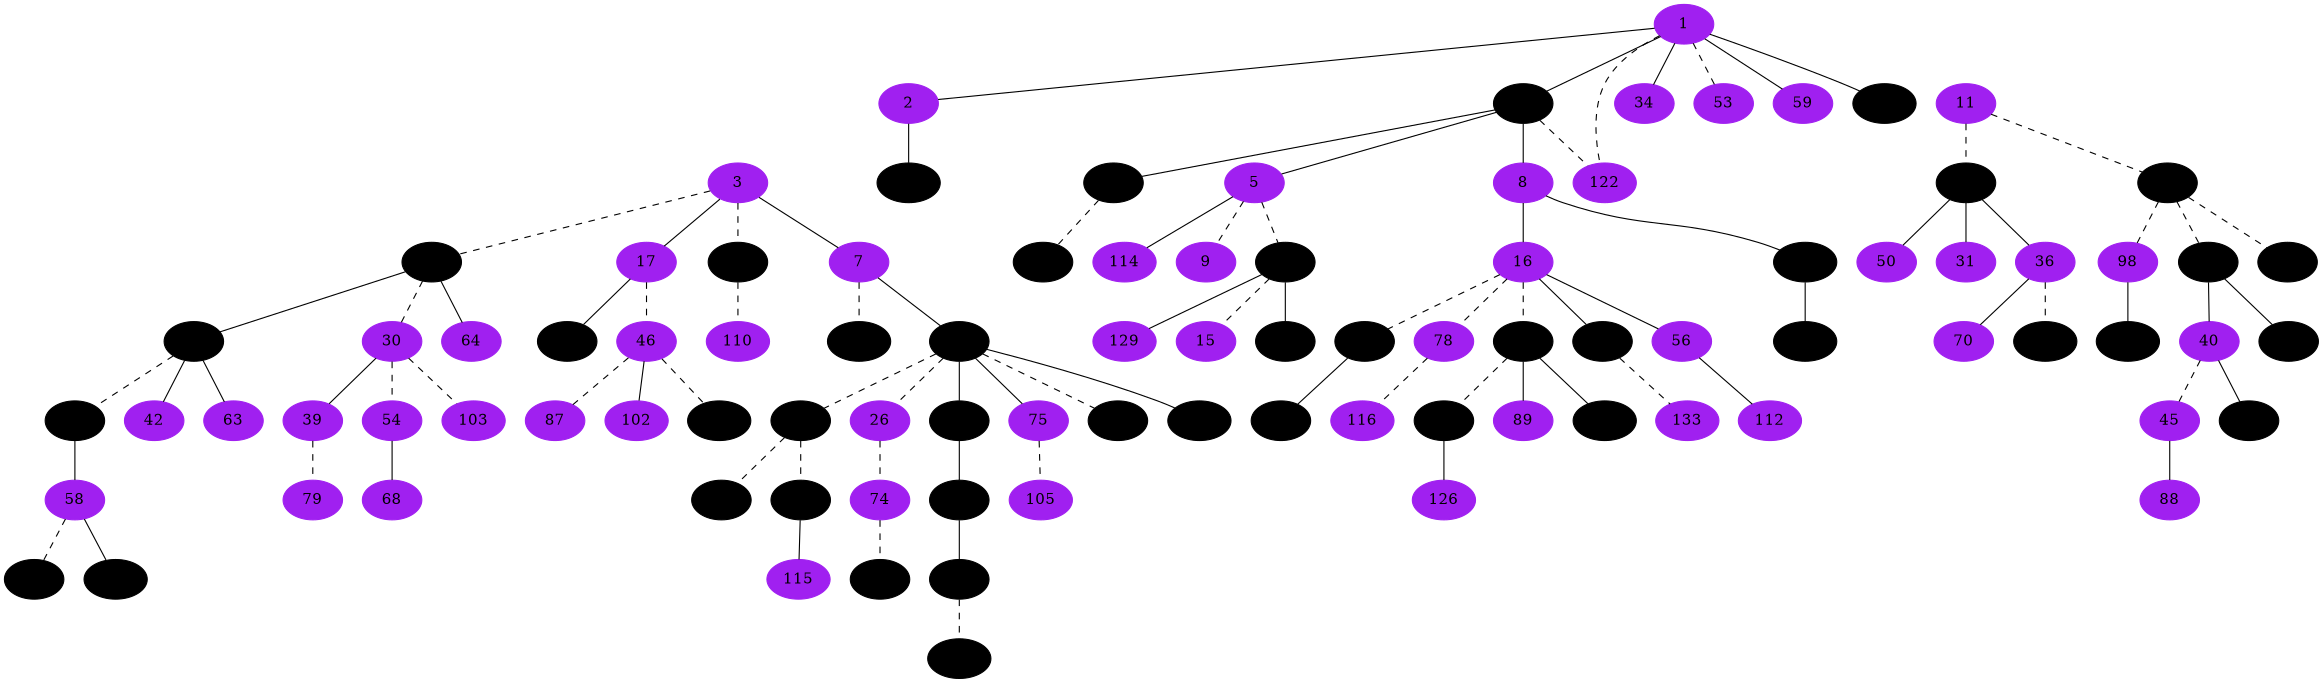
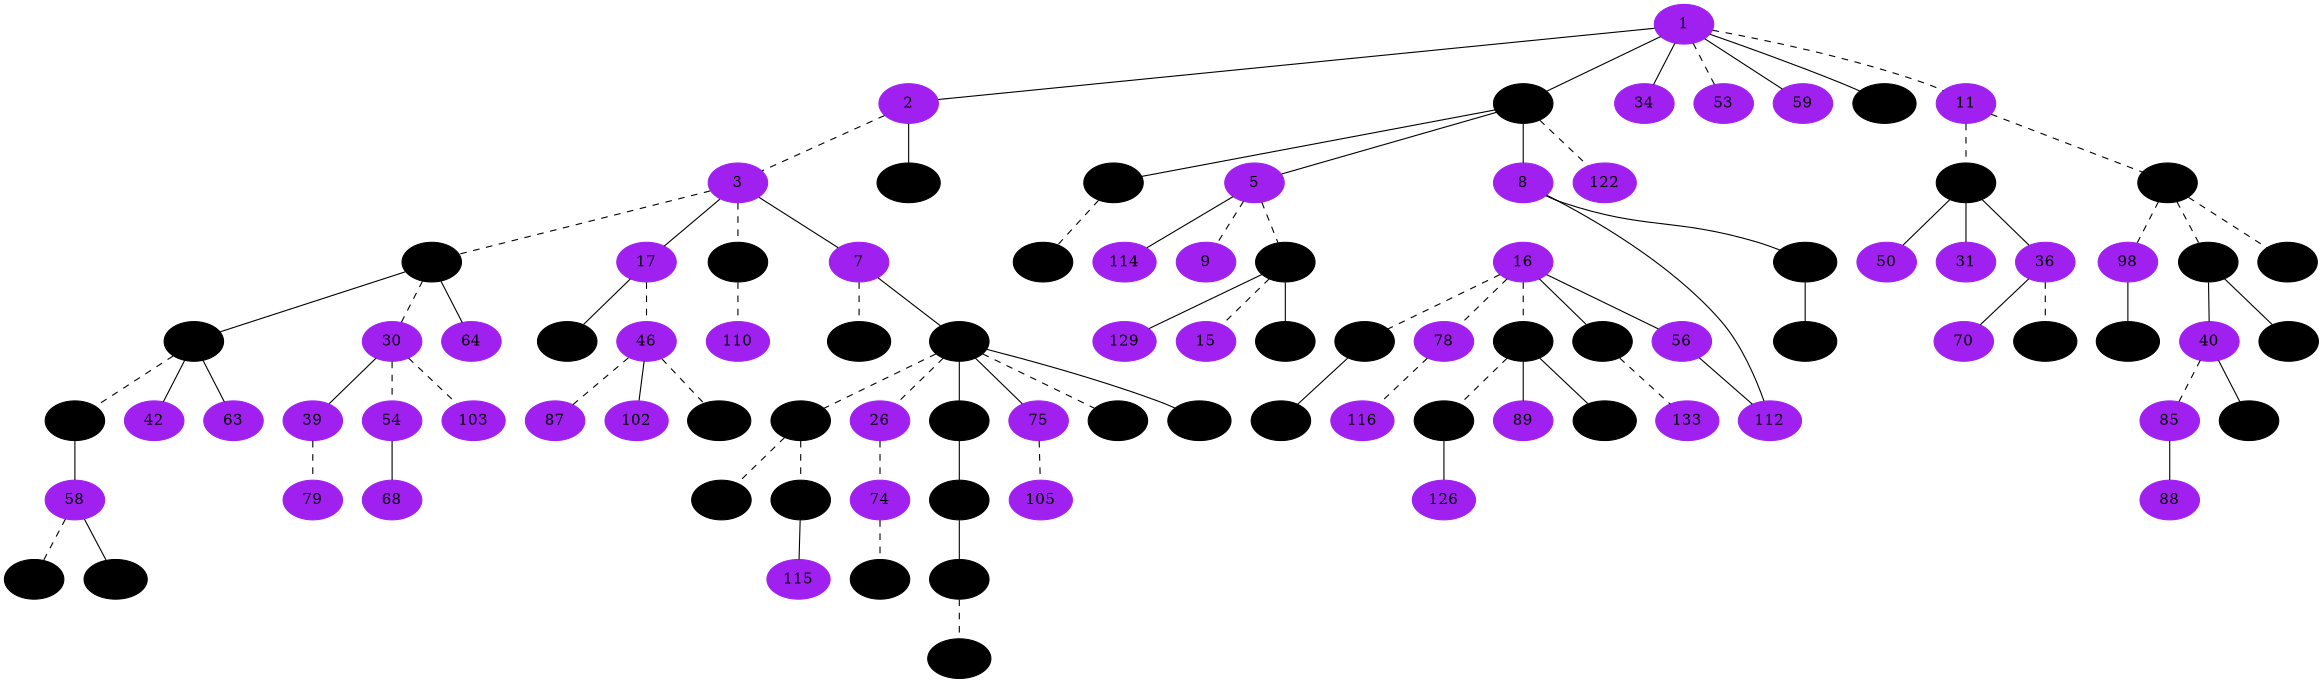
edge "1" -- "122": now "1" -- "11"
edge "2" -- "3": added
edge "8" -- "16": now "8" -- "112"
node "45": label "45" -> "85"
